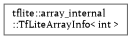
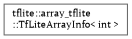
node "tflite::array_internal ::TfLiteArrayInfo< int >": label "tflite::array_internal ::TfLiteArrayInfo< int >" -> "tflite::array_tflite ::TfLiteArrayInfo< int >"
